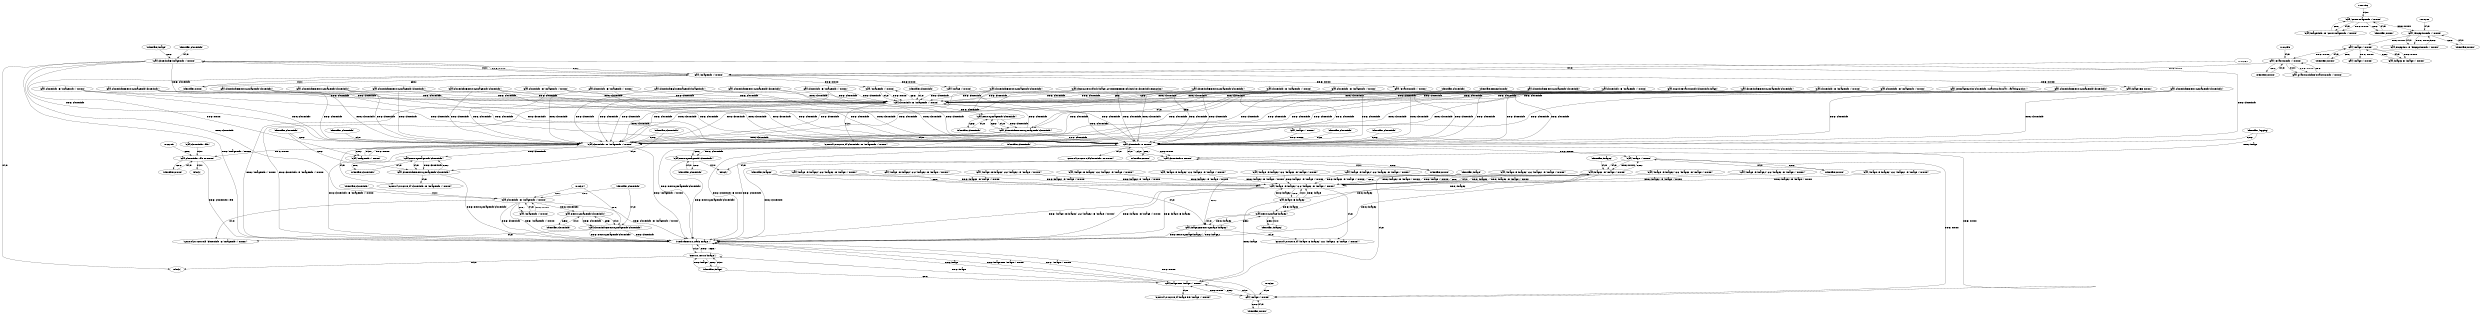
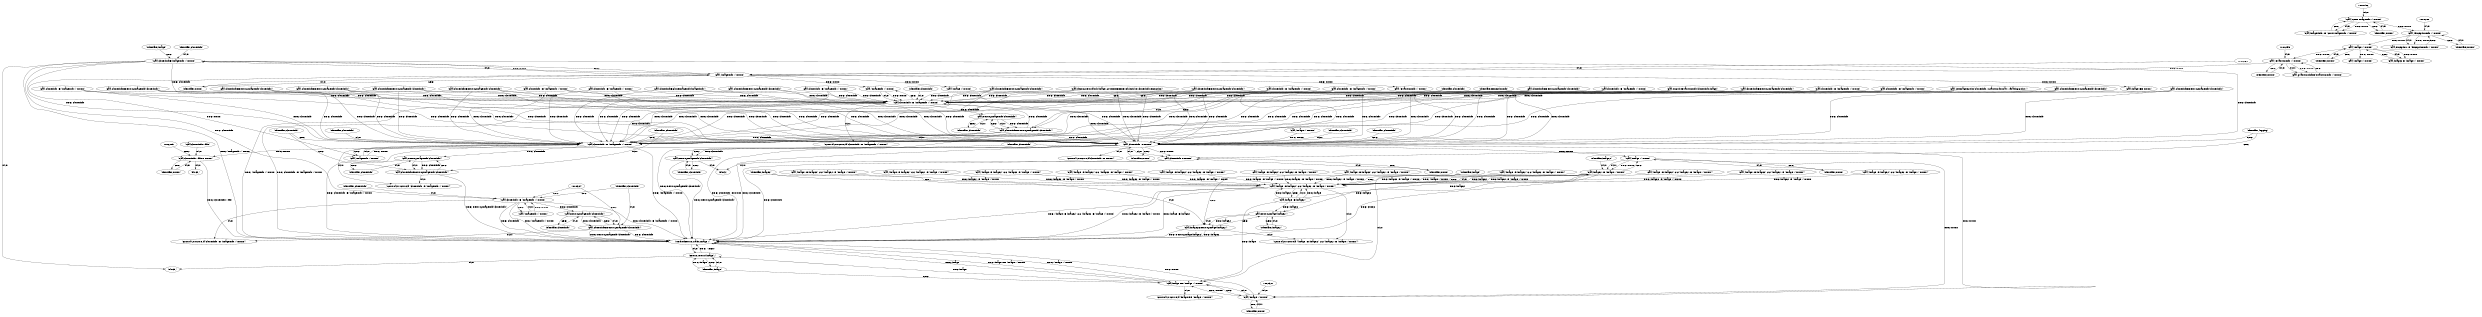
edge "(Identifier,logging)" -> "(Call,clone_info = NULL)": label "DDG: image" -> "CFG: "
edge "(Call,image2 != (Image *) NULL)" -> "(MethodReturn,static Image *)": label "DDG: image2" -> "DDG: clone2"
